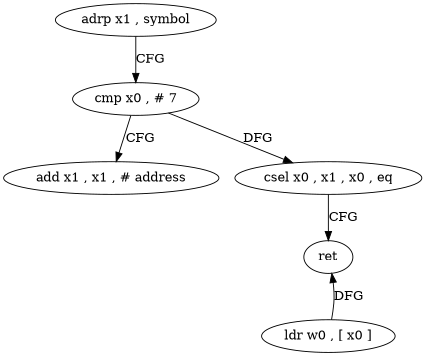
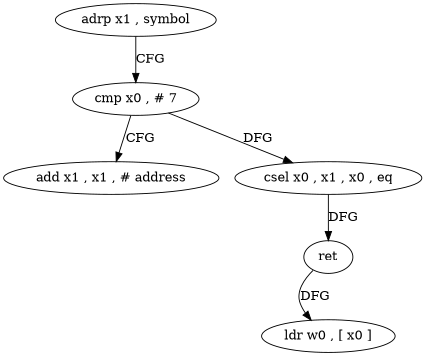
edge "csel x0 , x1 , x0 , eq" -> "ret": label "CFG" -> "DFG"
edge "ldr w0 , [ x0 ]" -> "ret": reversed
